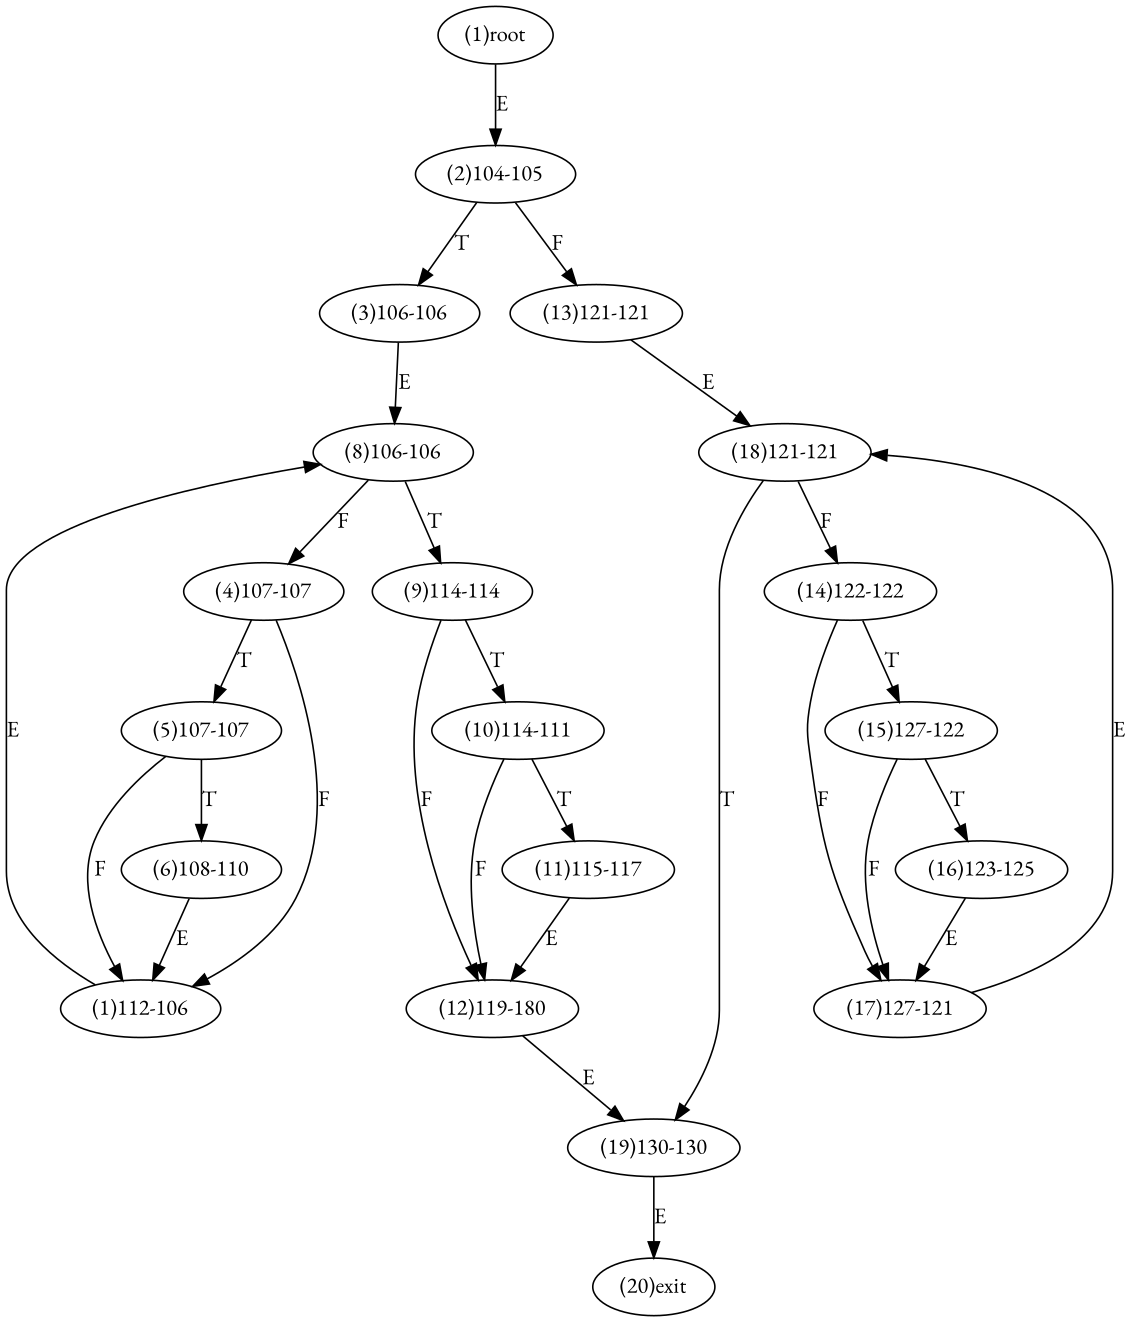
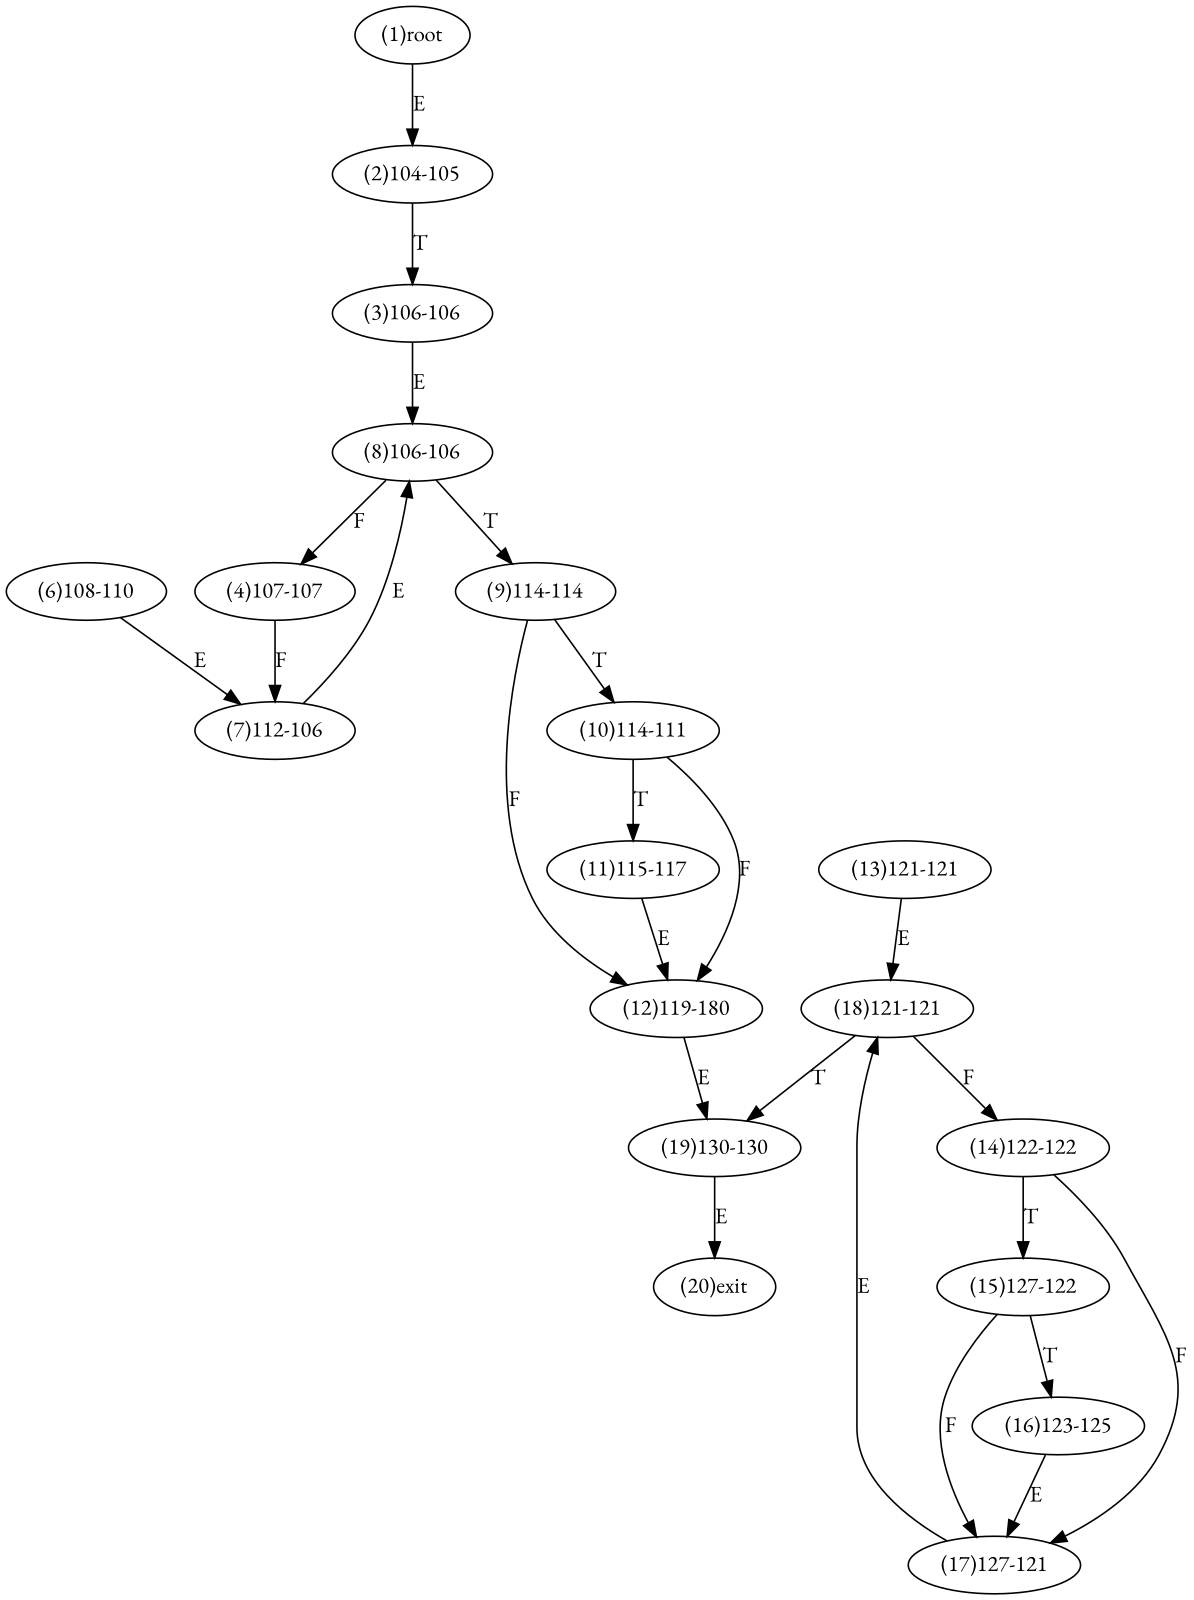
edge "(2)104-105" -> "(13)121-121": removed, label "F"
node "(5)107-107": removed
node "(1)112-106": label "(1)112-106" -> "(7)112-106"
